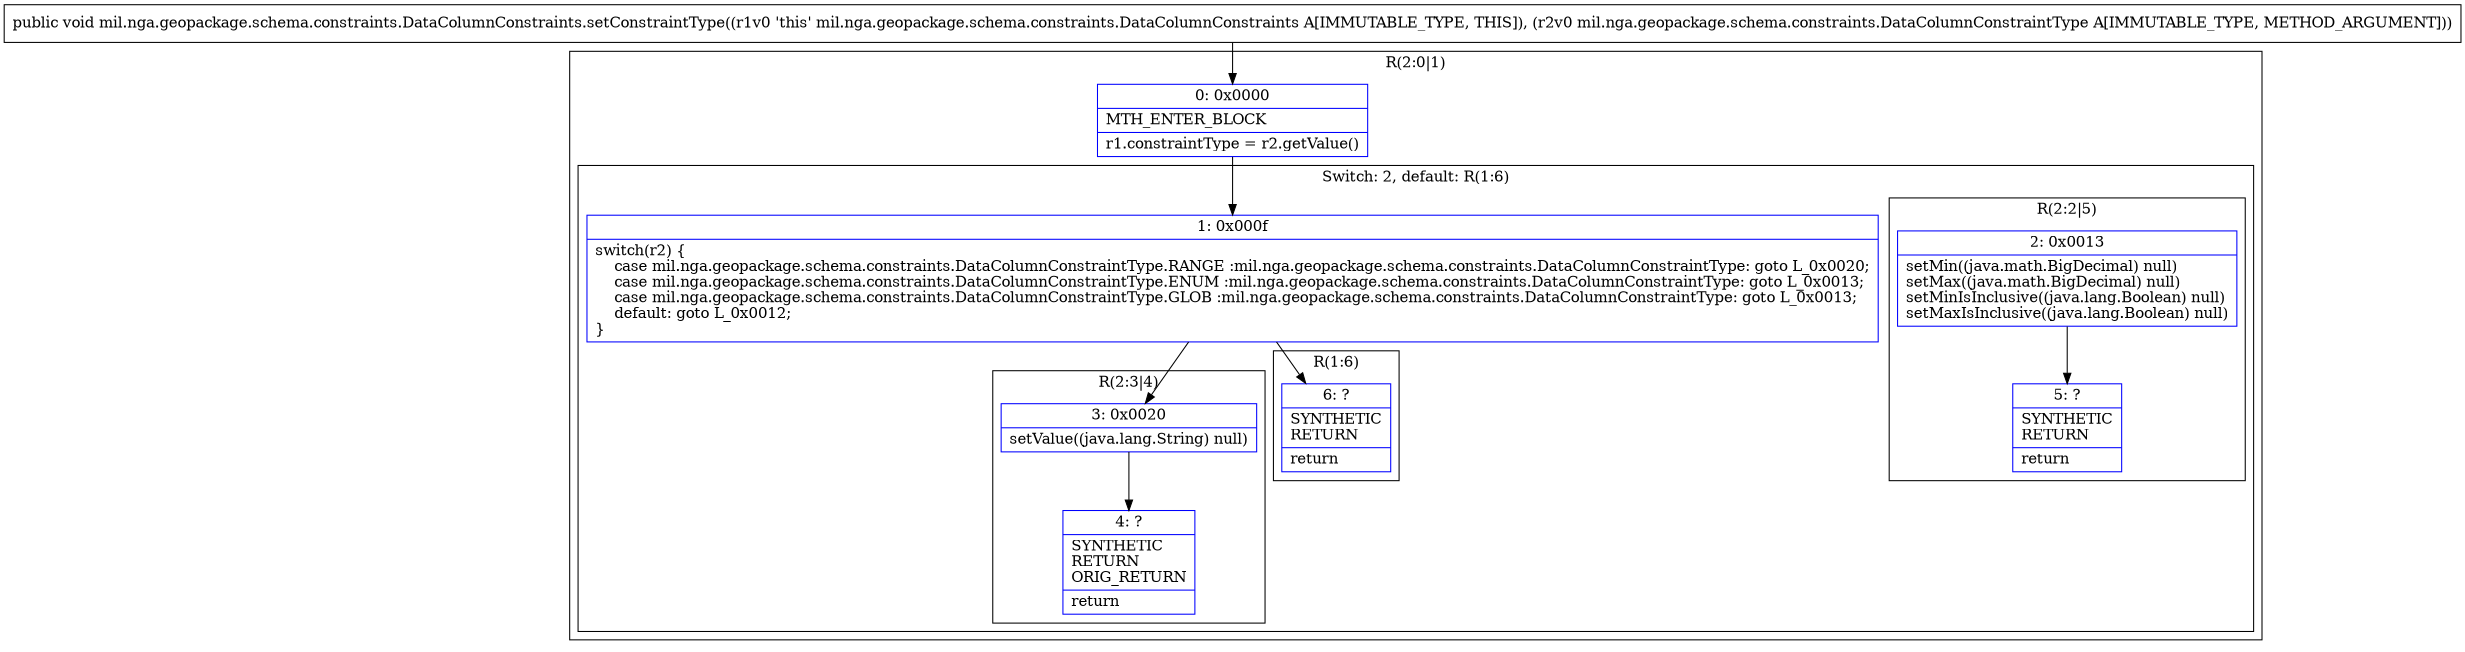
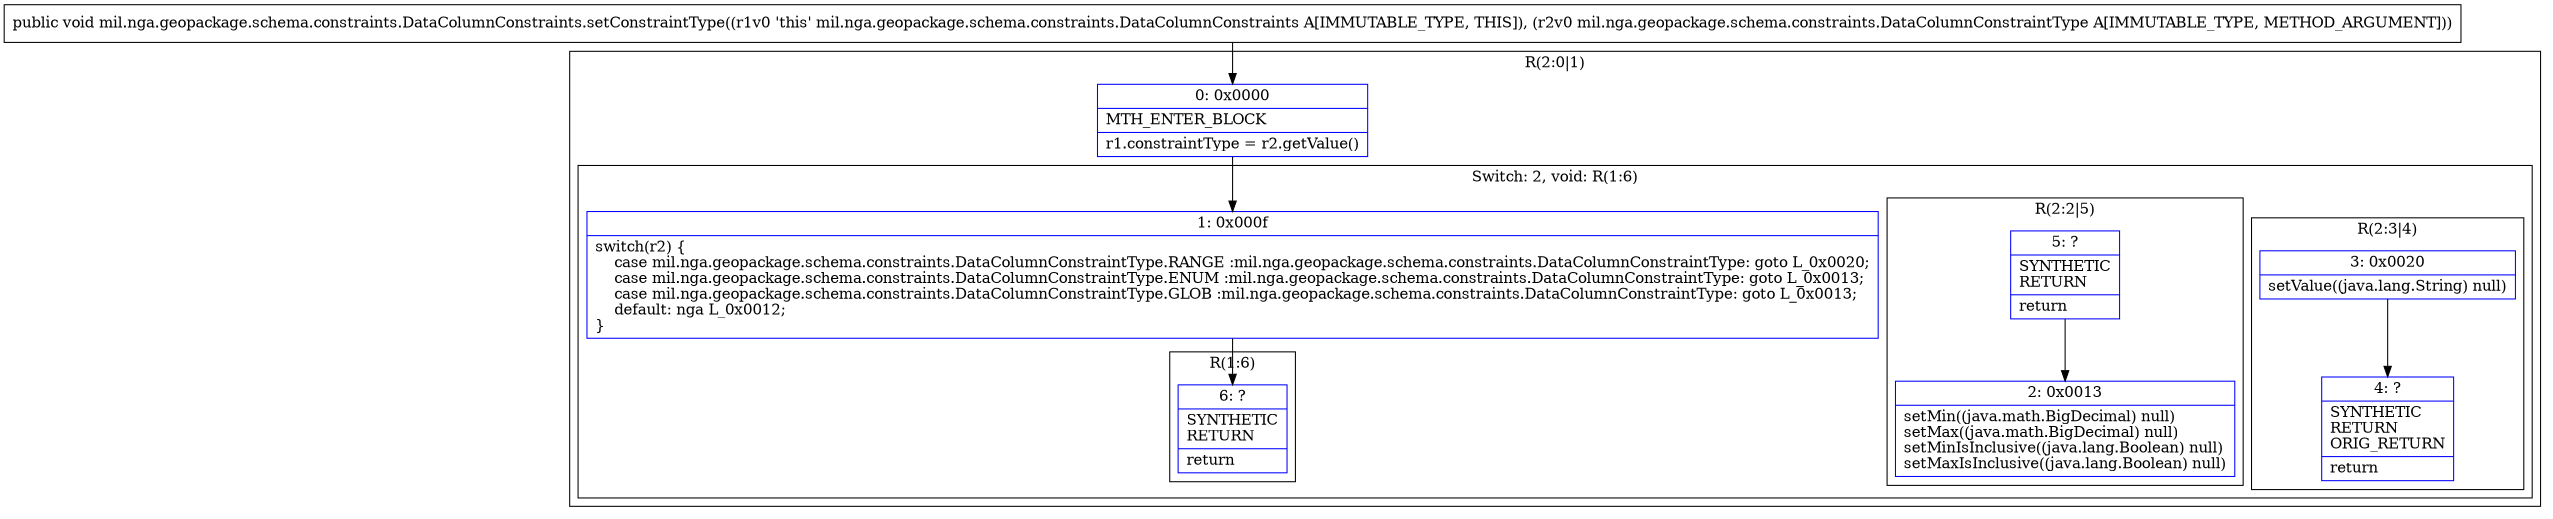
cluster "Switch: 2, default: R(1:6)": label "Switch: 2, default: R(1:6)" -> "Switch: 2, void: R(1:6)"
node "1: 0x000f": text "default: goto L_0x0012;" -> "default: nga L_0x0012;"
edge "2: 0x0013" -> "5: ?": reversed
edge "1: 0x000f" -> "3: 0x0020": removed
